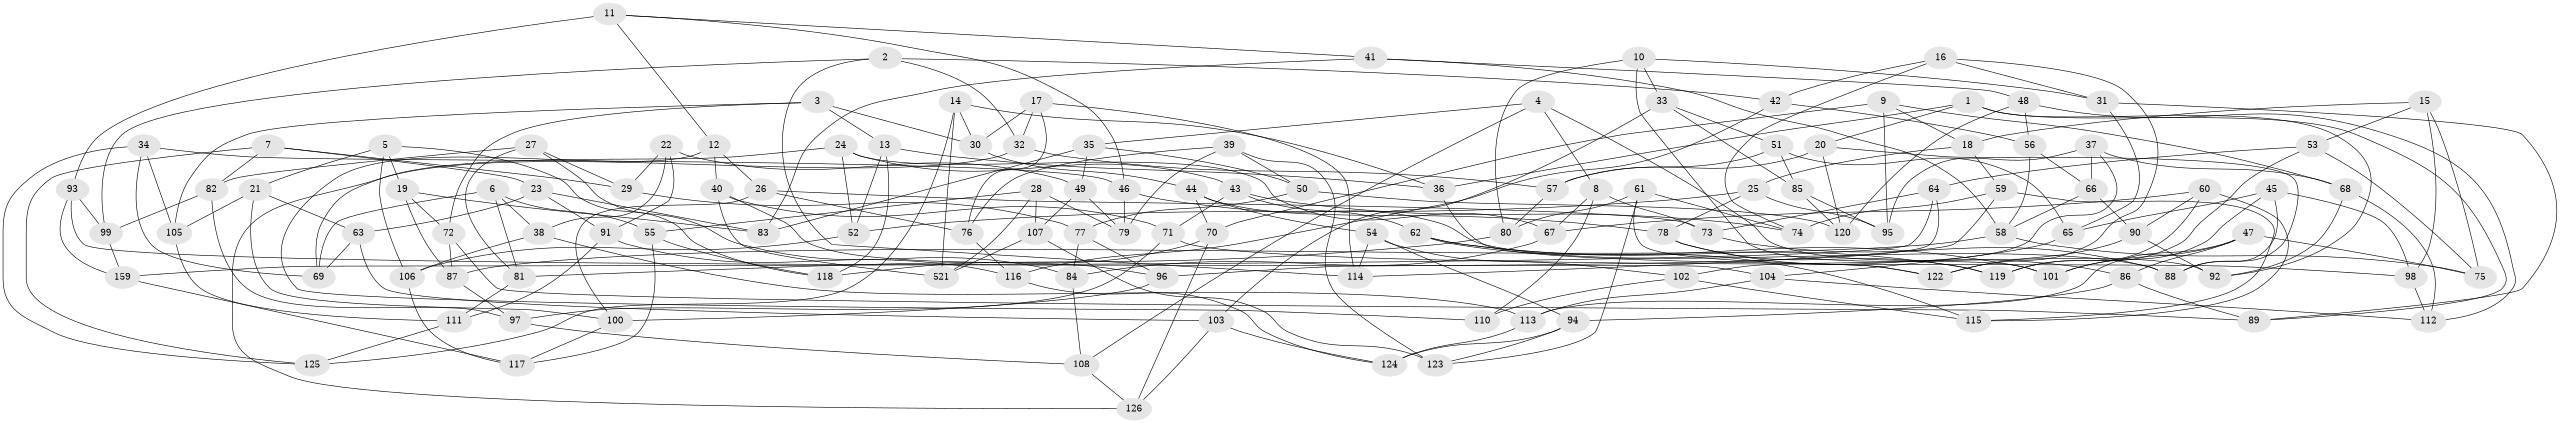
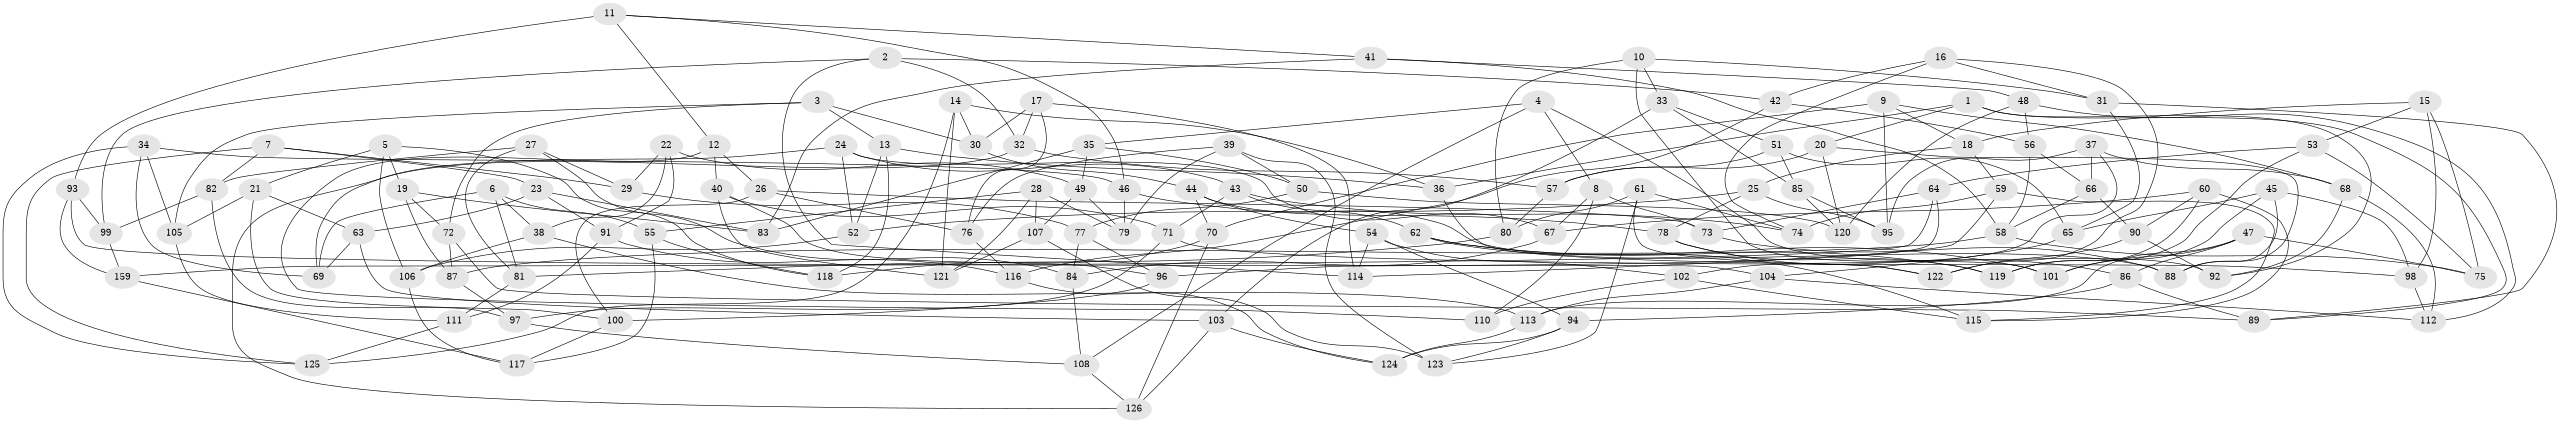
node "521": label "521" -> "121"
